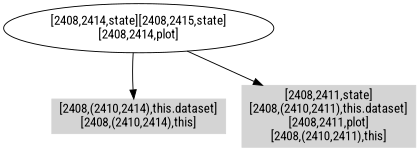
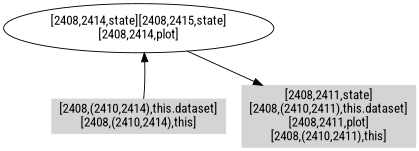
edge "[2408,2414,state][2408,2415,state] [2408,2414,plot]" -> "[2408,(2410,2414),this.dataset] [2408,(2410,2414),this]": reversed
